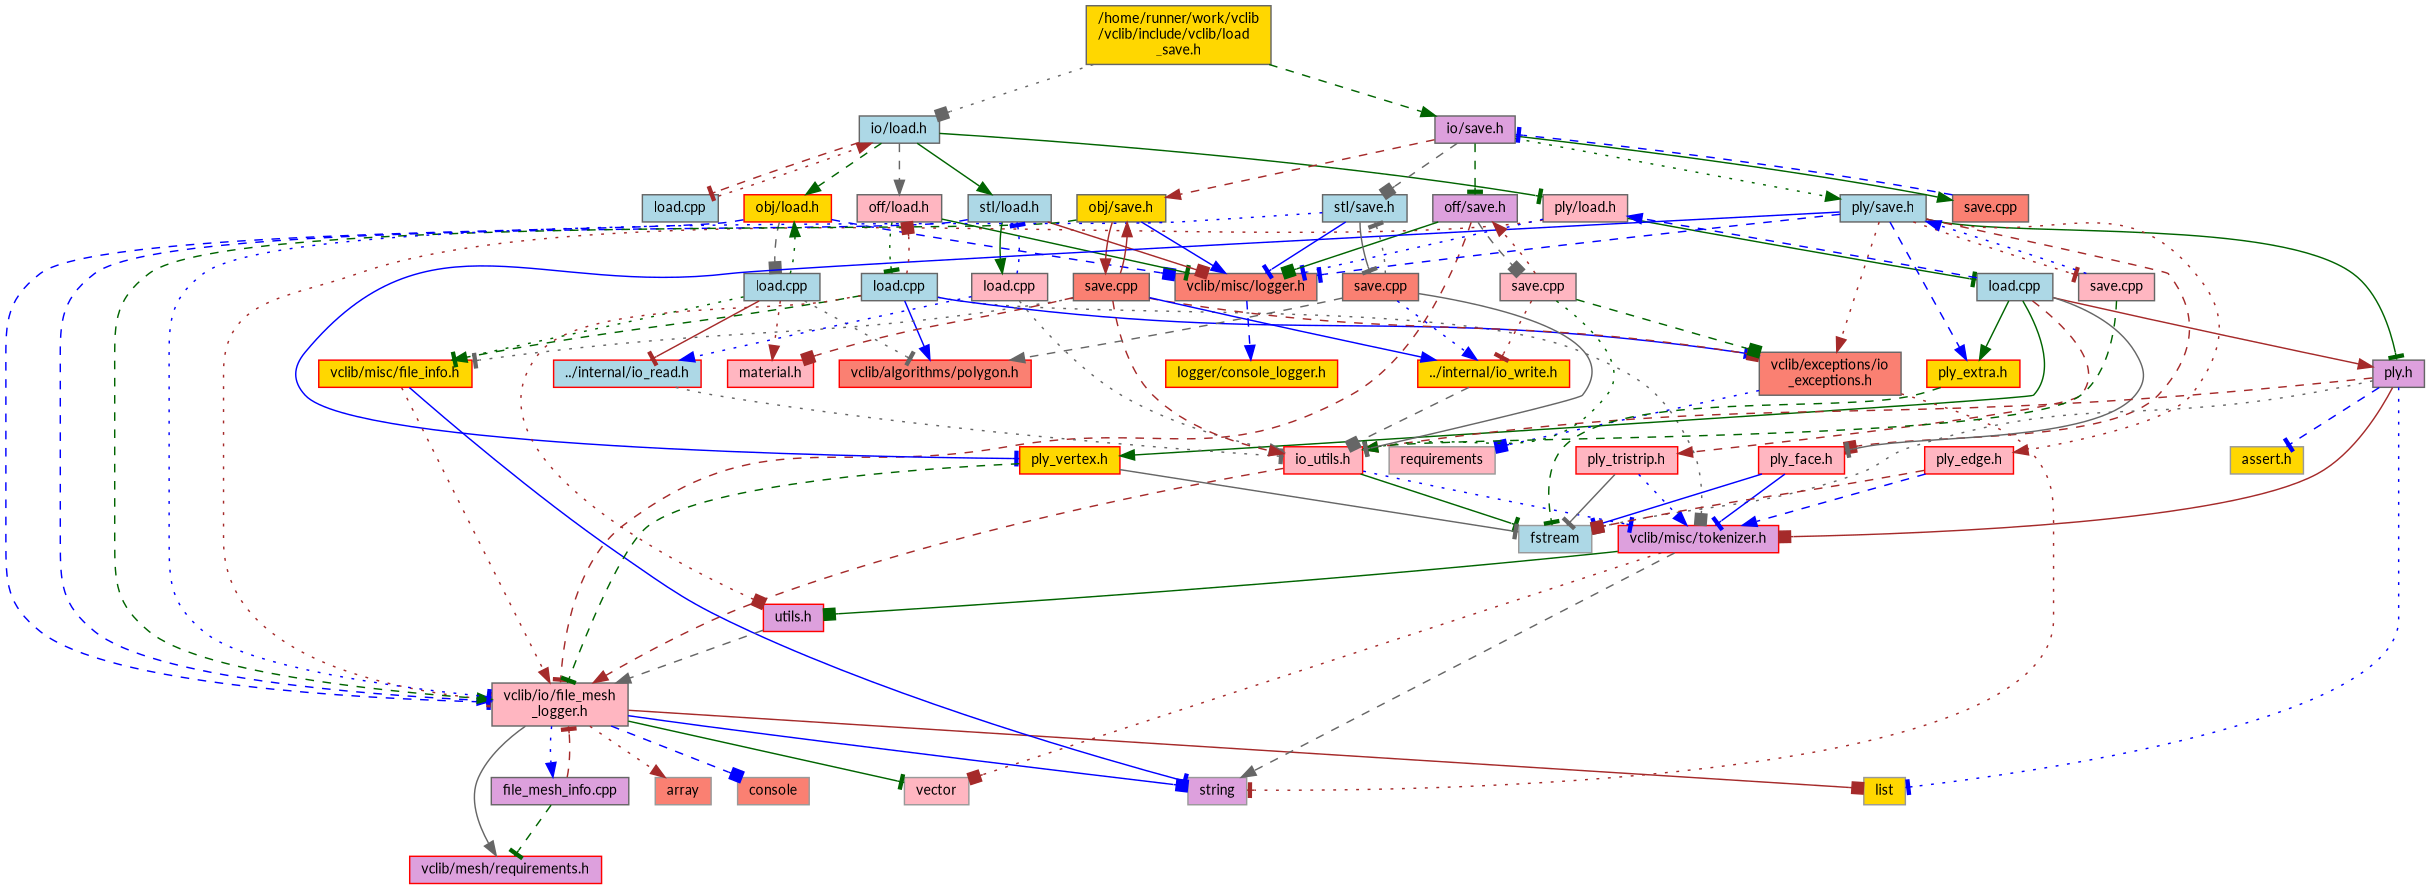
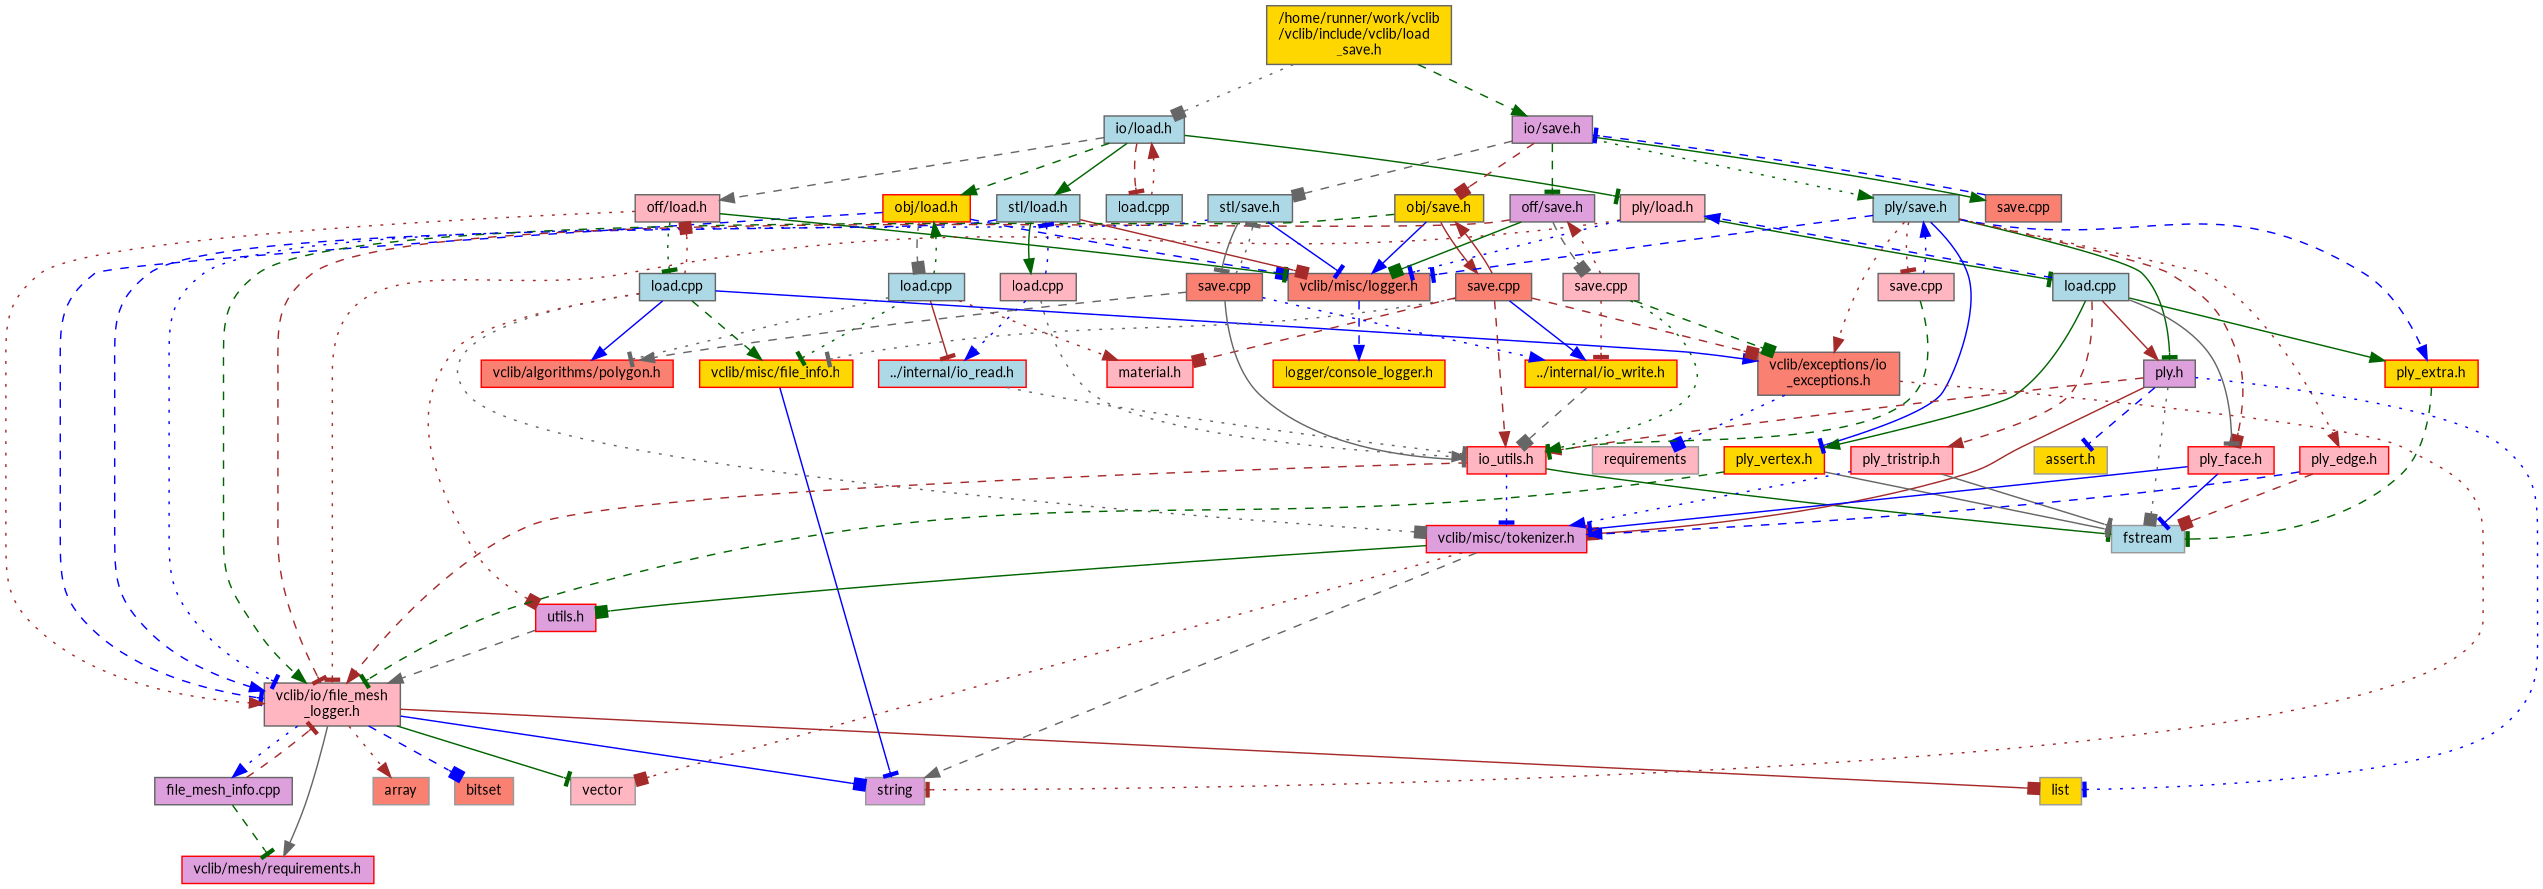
edge "io/save.h" -> "obj/save.h": arrowhead normal -> box
edge "vclib/misc/file_info.h" -> "vclib/io/file_mesh _logger.h": now "off/load.h" -> "vclib/io/file_mesh _logger.h"
node "console": label "console" -> "bitset"
